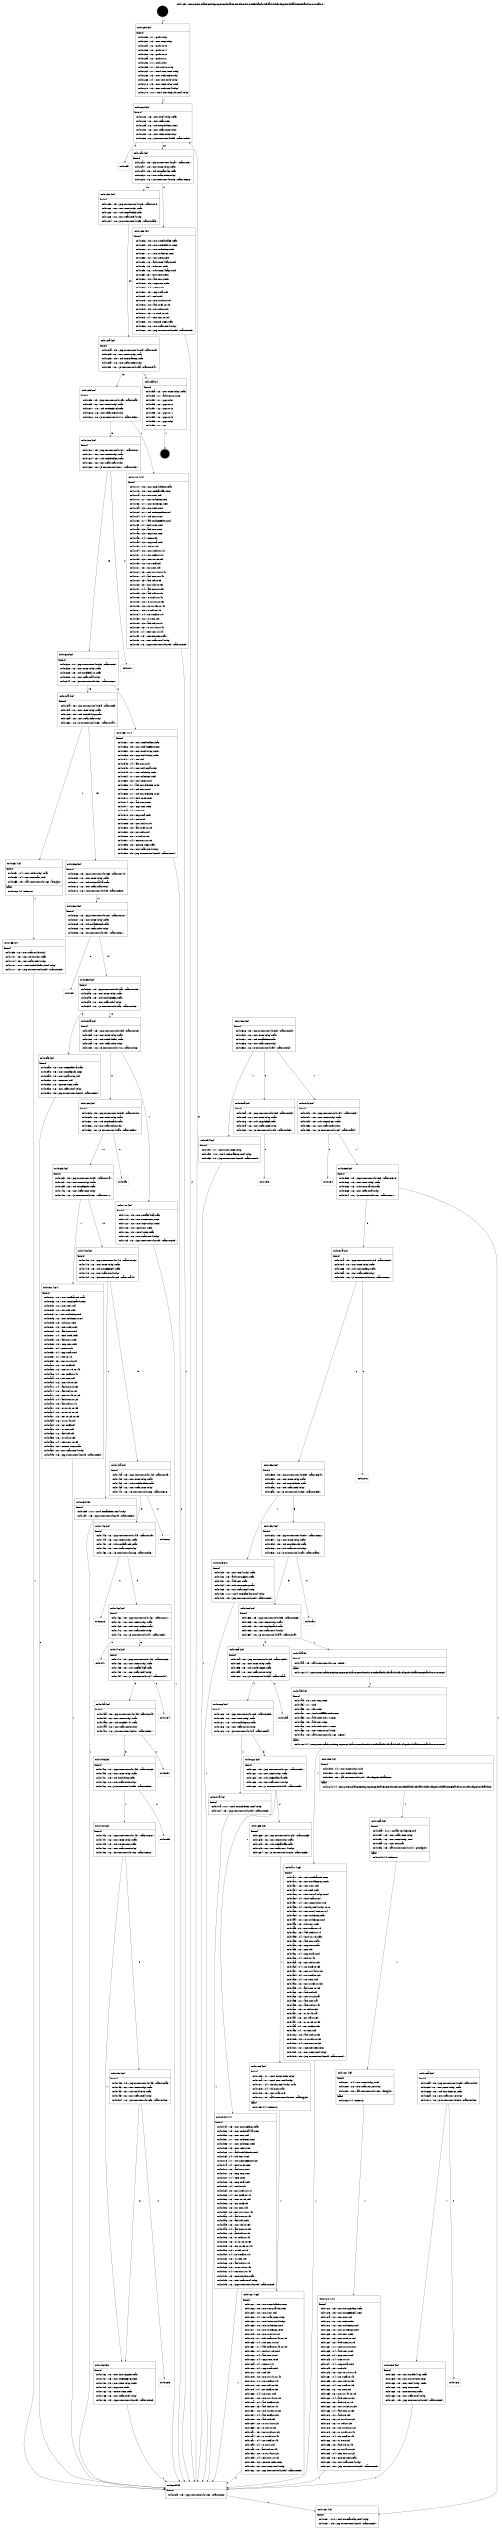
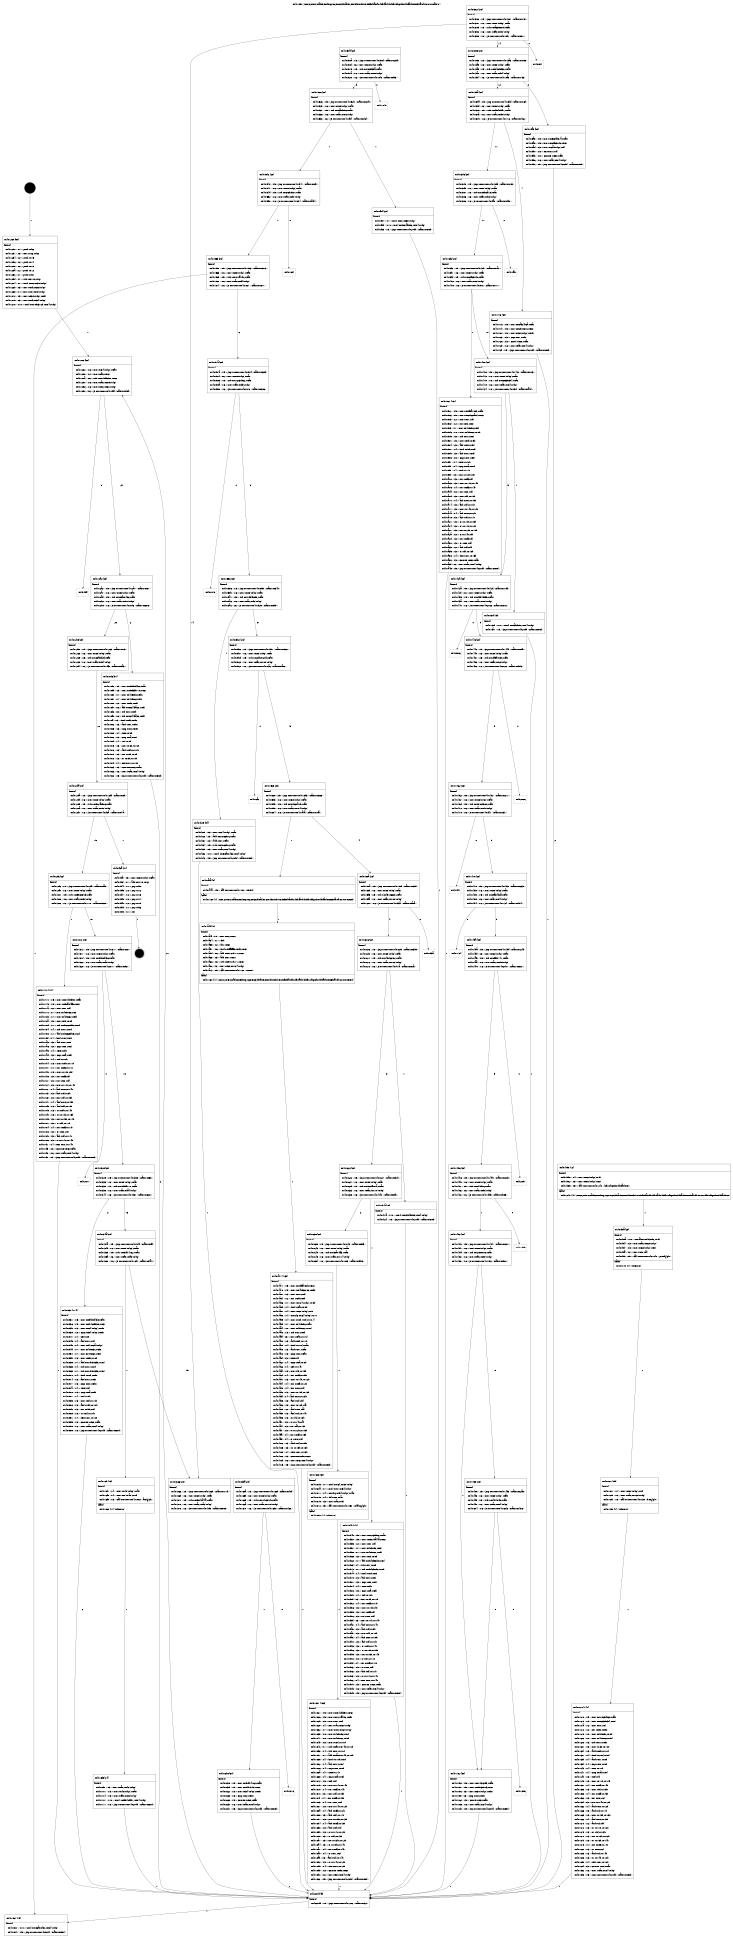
edge "0x401366 [28]" -> "0x401382 [28]": reversed
edge "0x401526 [28]" -> "0x40150a [28]": reversed
